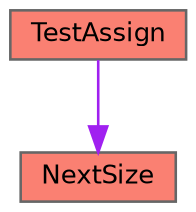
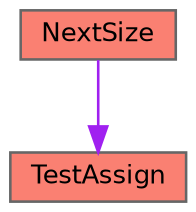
edge "TestAssign" -> "NextSize": reversed
